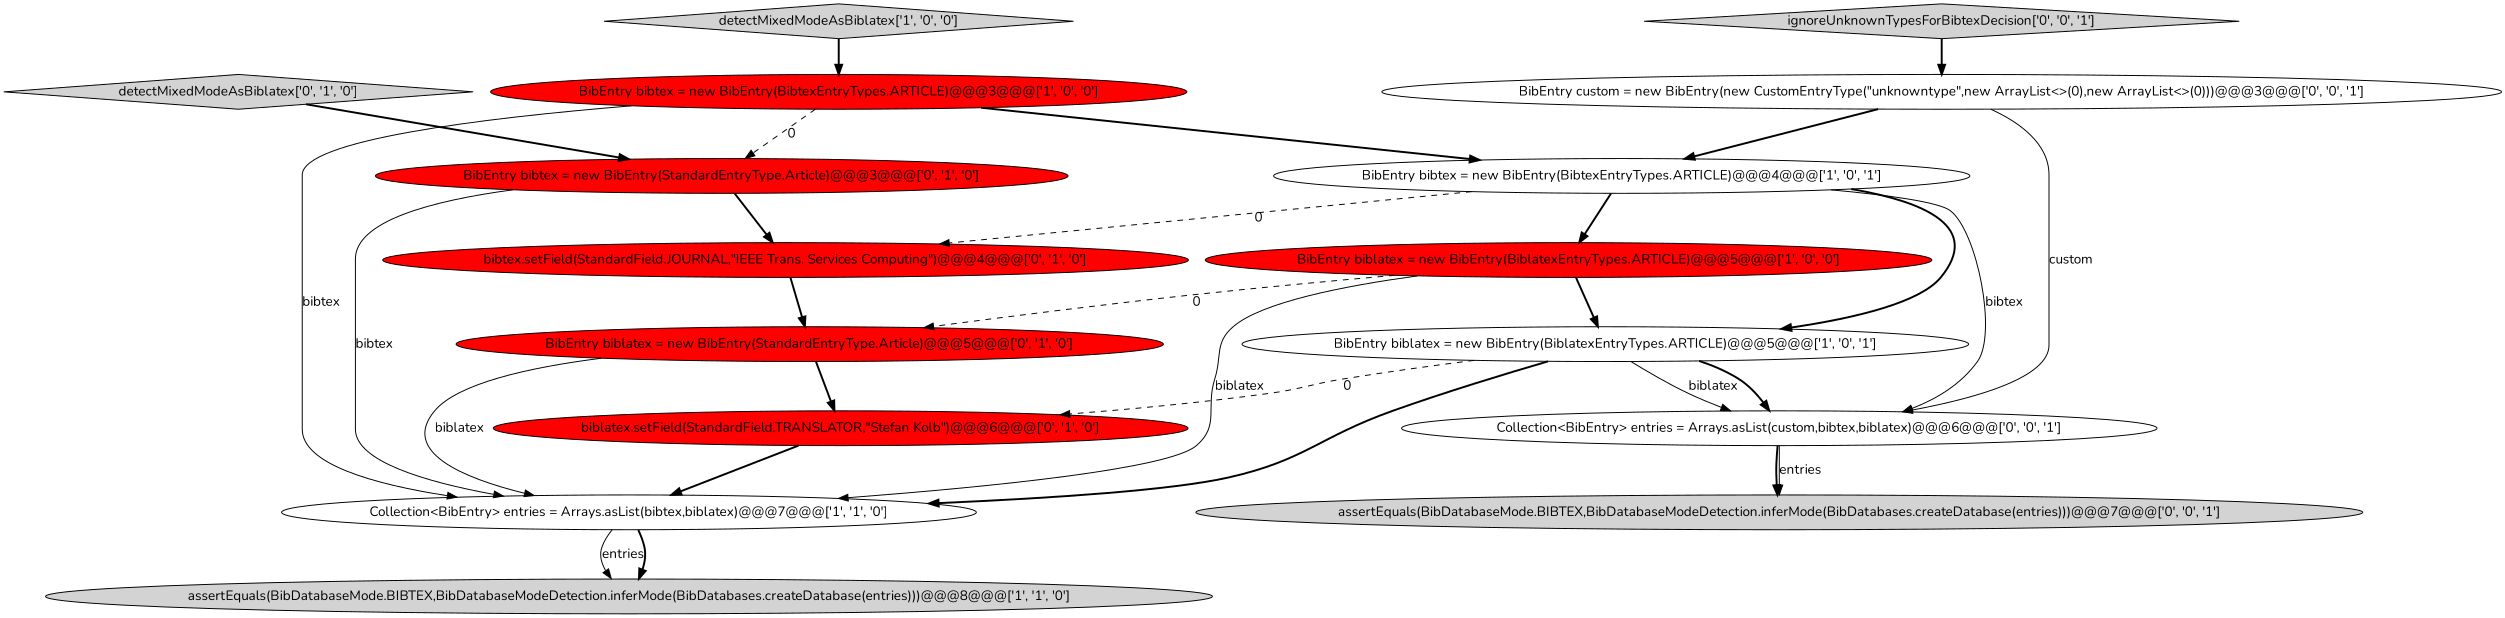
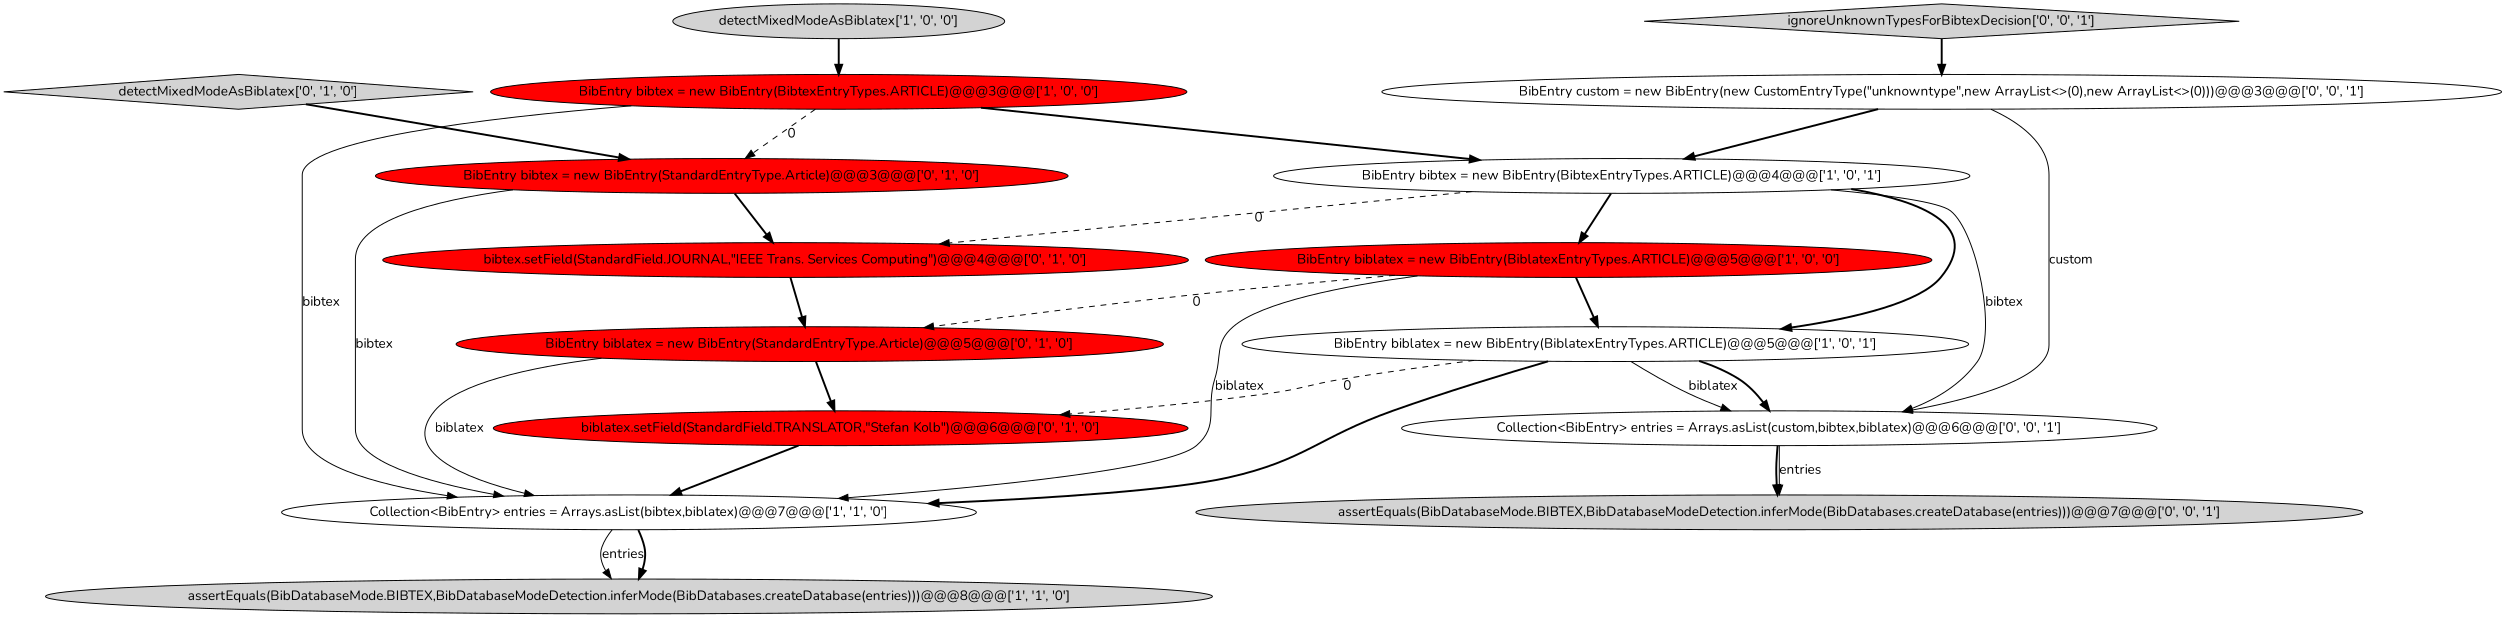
node "detectMixedModeAsBiblatex['1', '0', '0']": shape diamond -> ellipse
